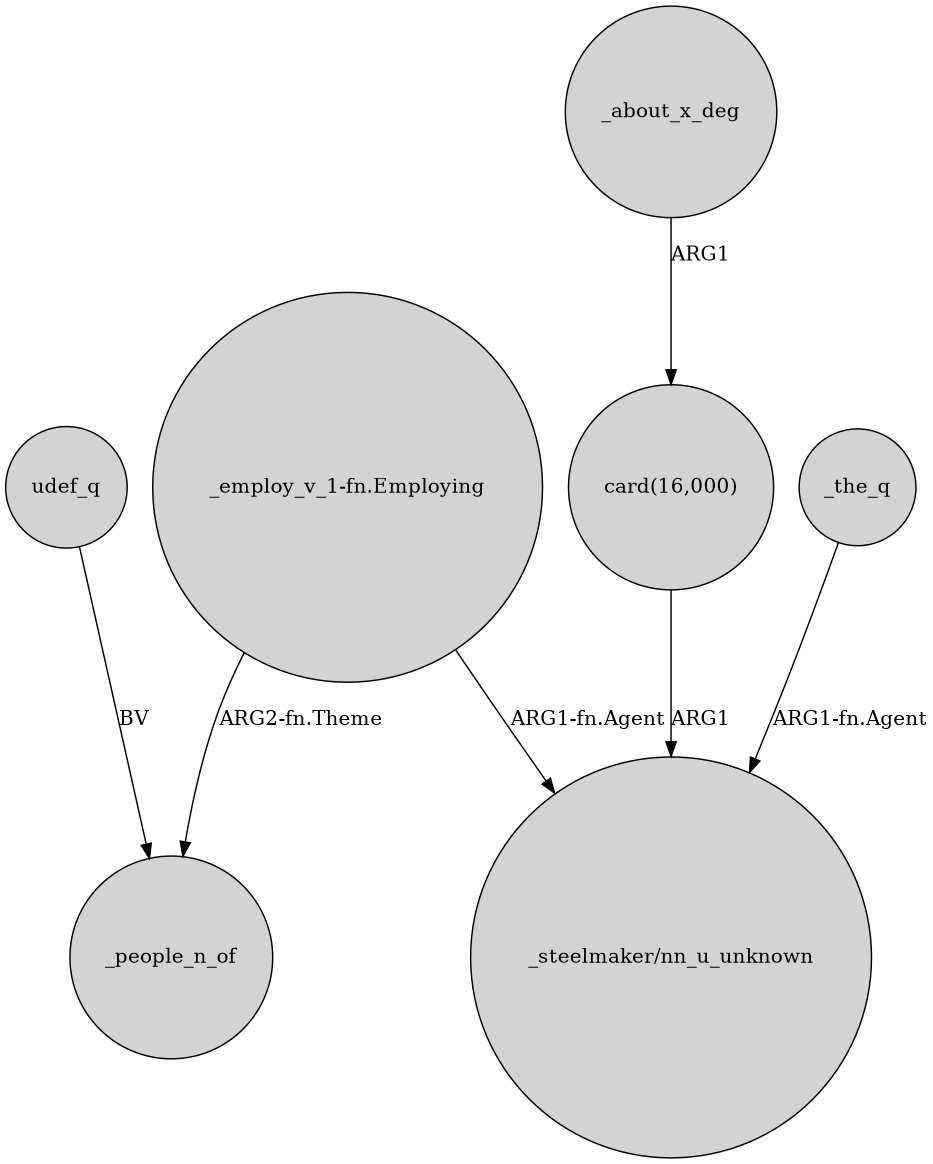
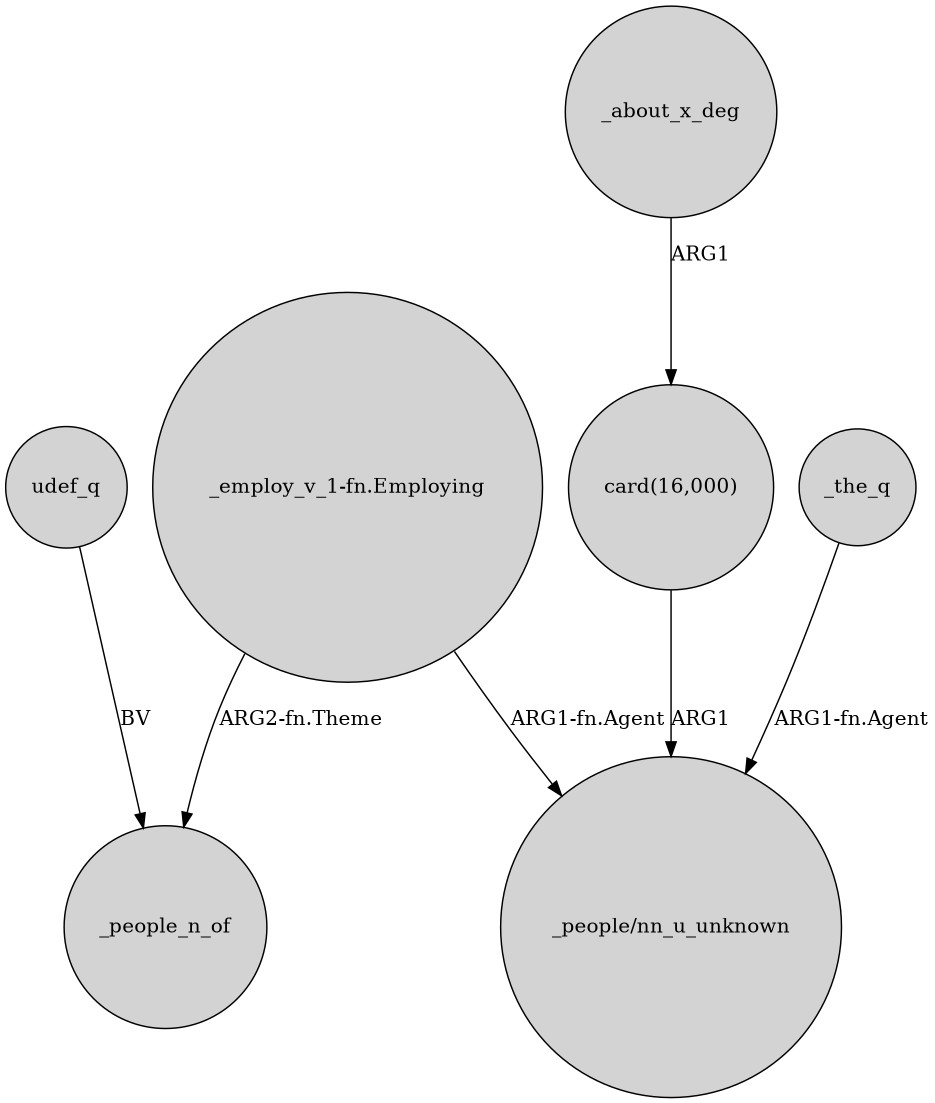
node "_steelmaker/nn_u_unknown": label "_steelmaker/nn_u_unknown" -> "_people/nn_u_unknown"
